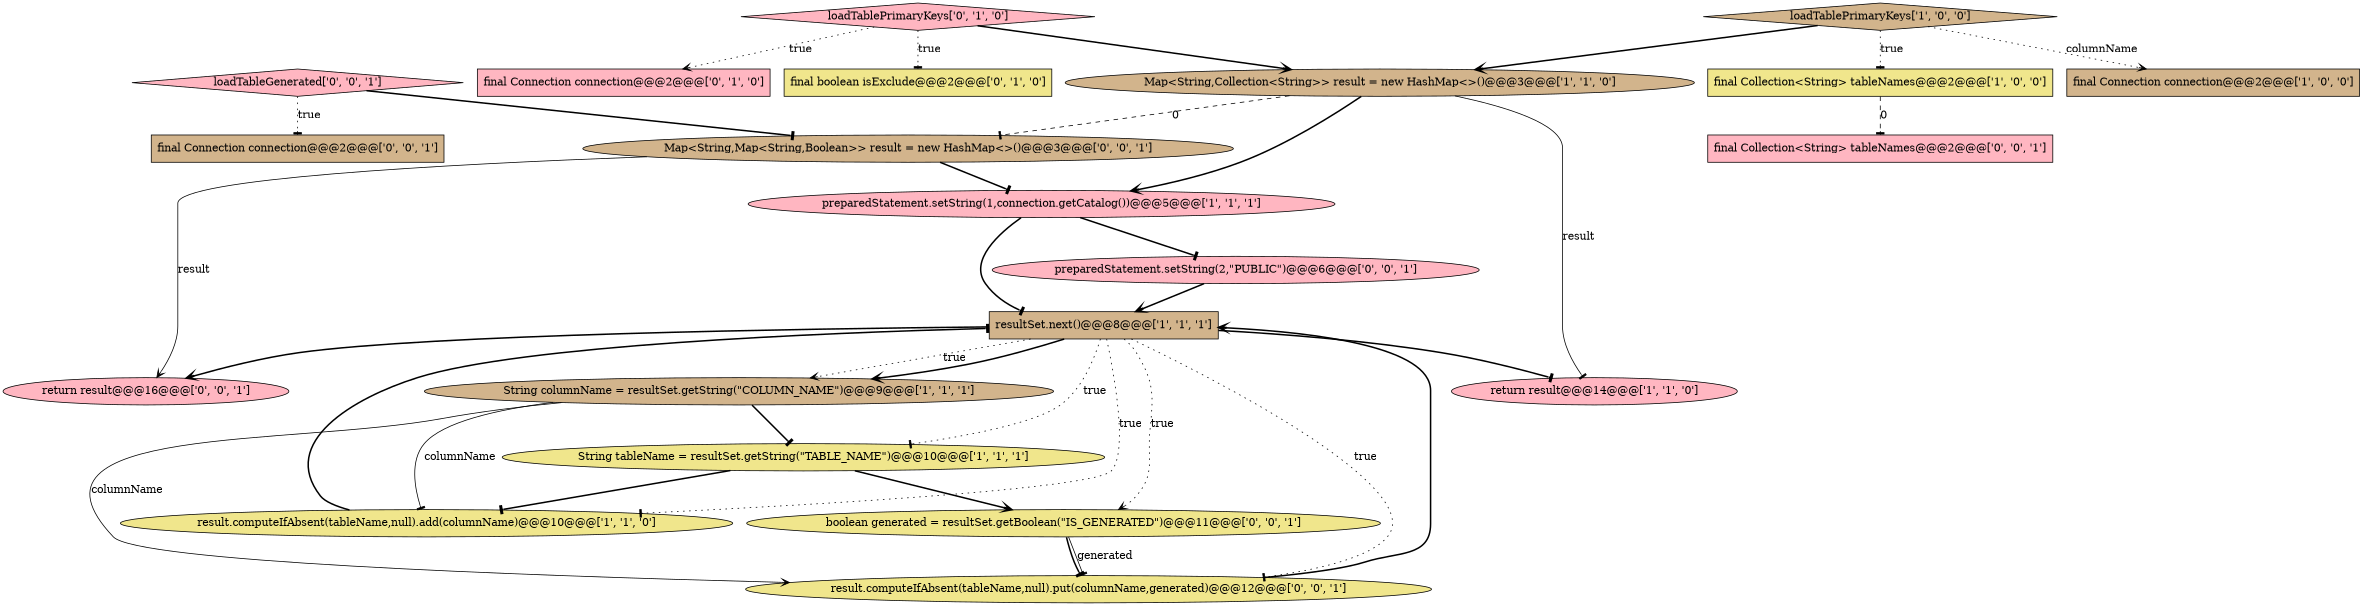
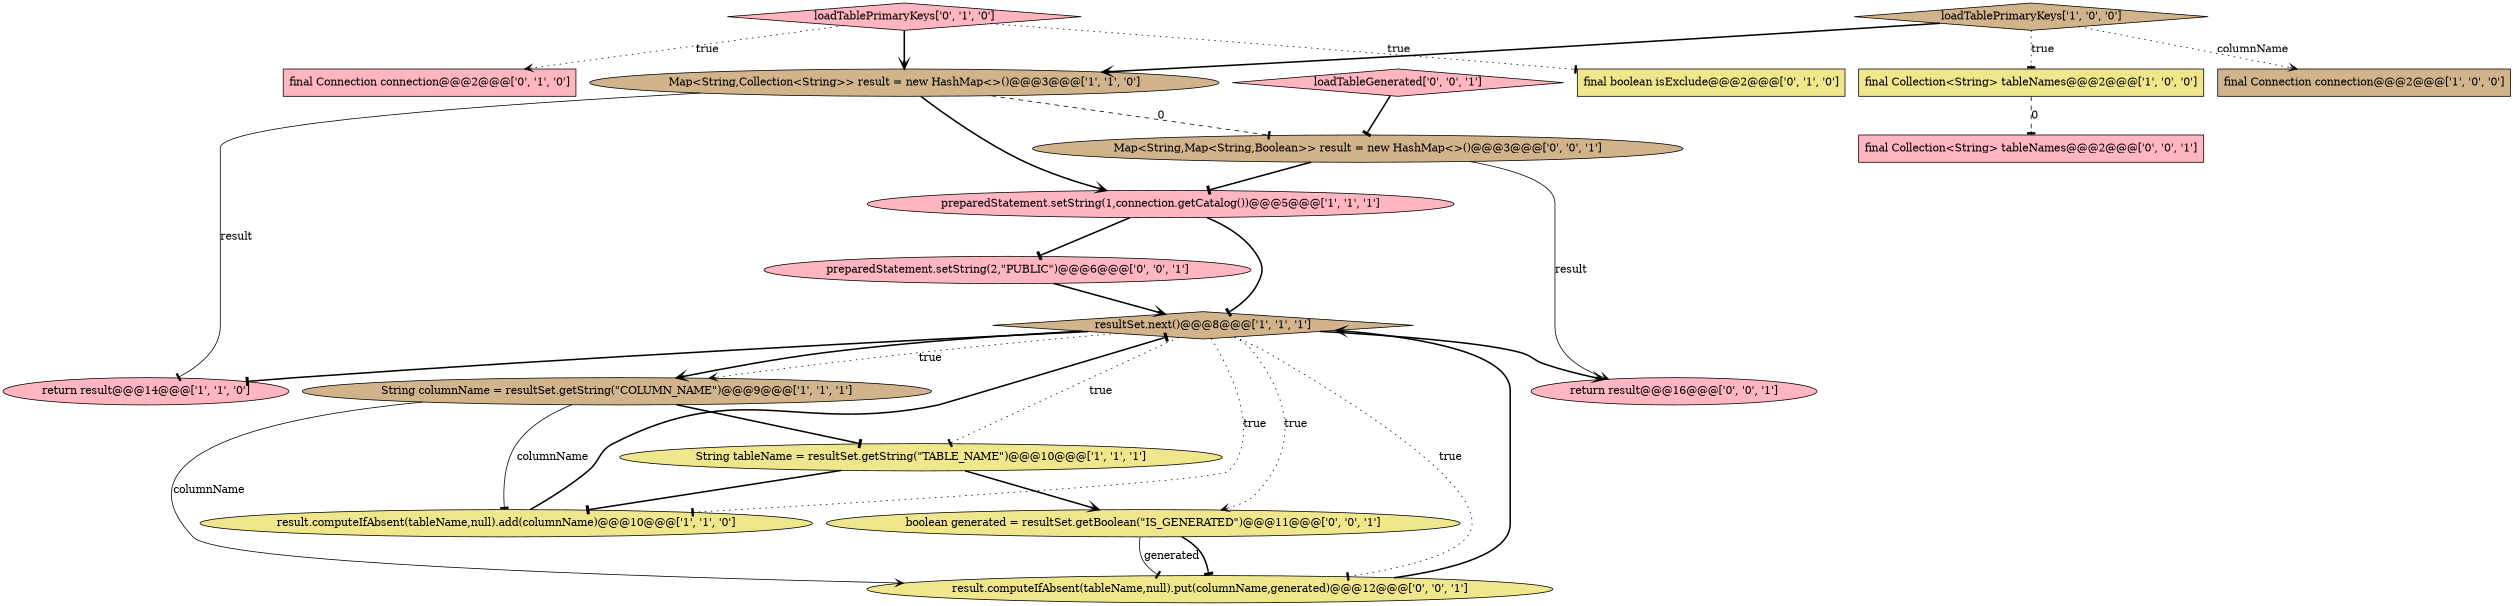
node "final Connection connection@@@2@@@['0', '0', '1']": removed
node "resultSet.next()@@@8@@@['1', '1', '1']": shape box -> diamond
